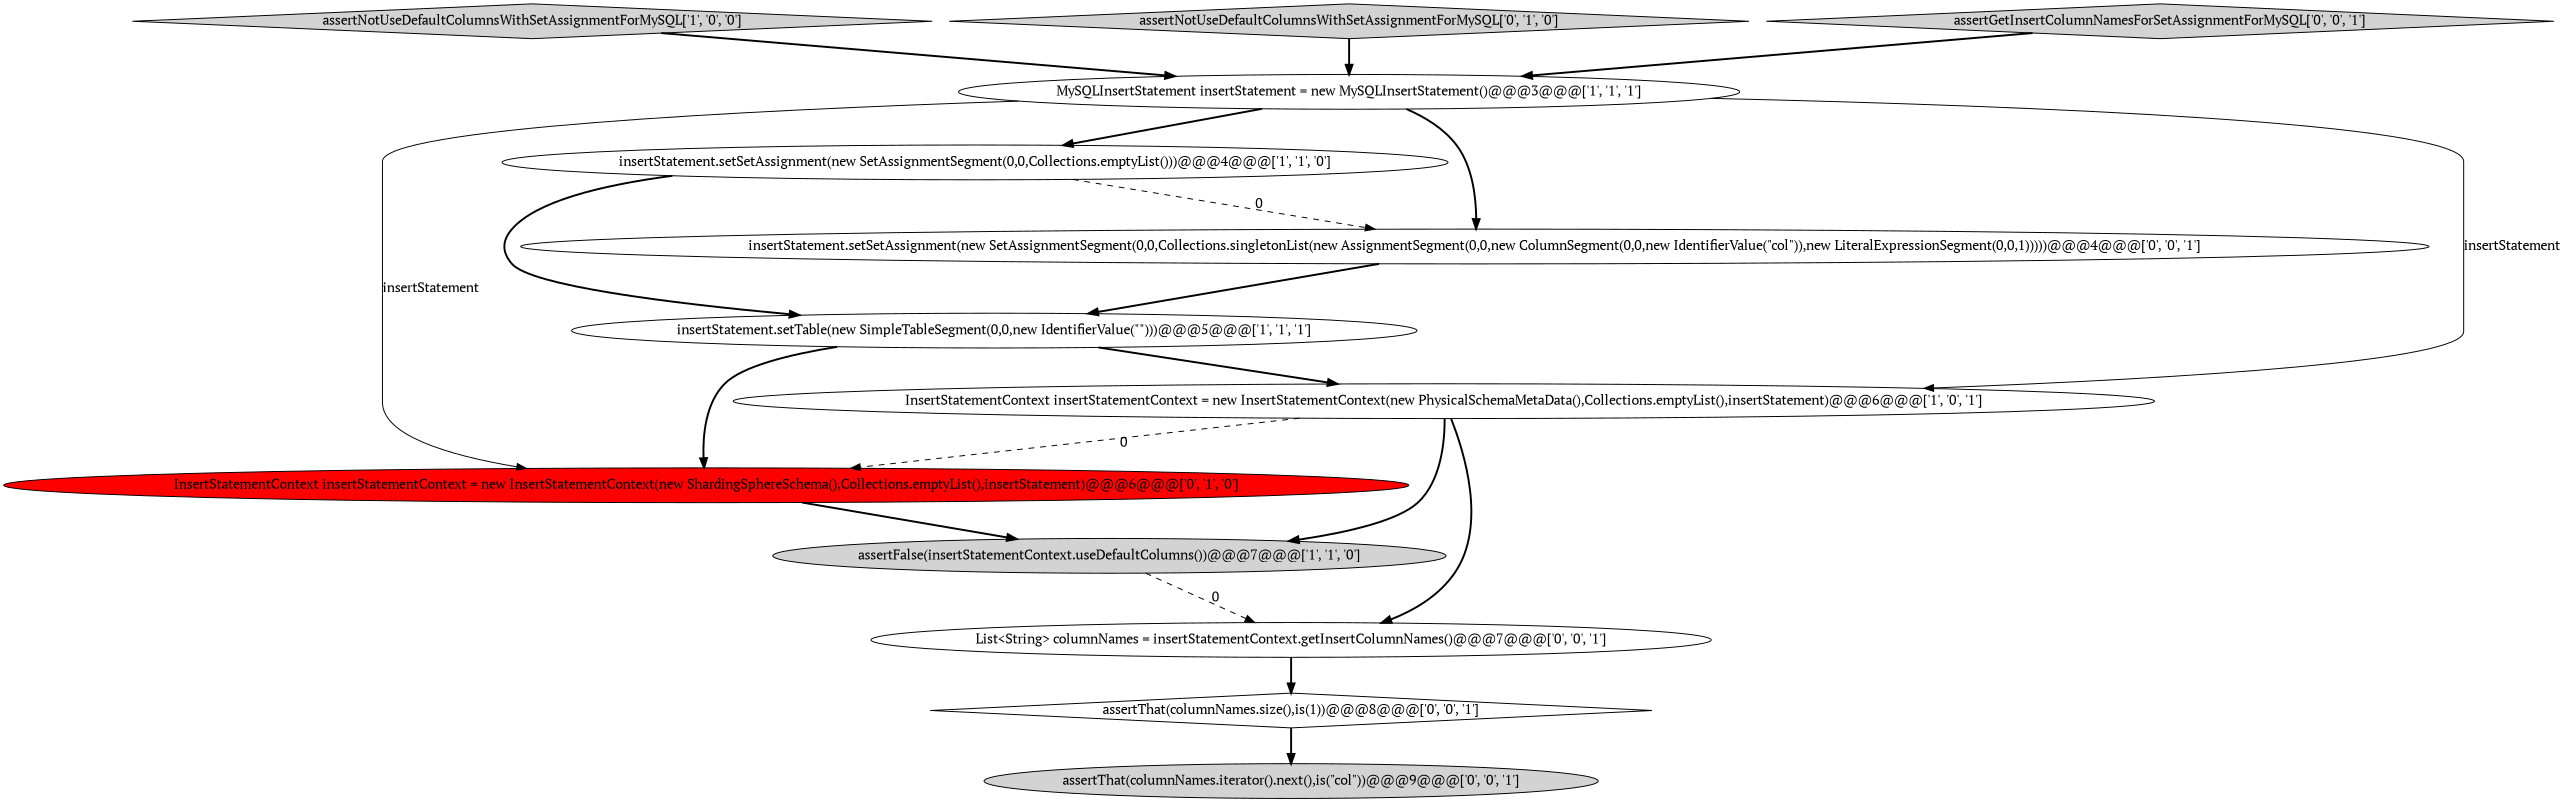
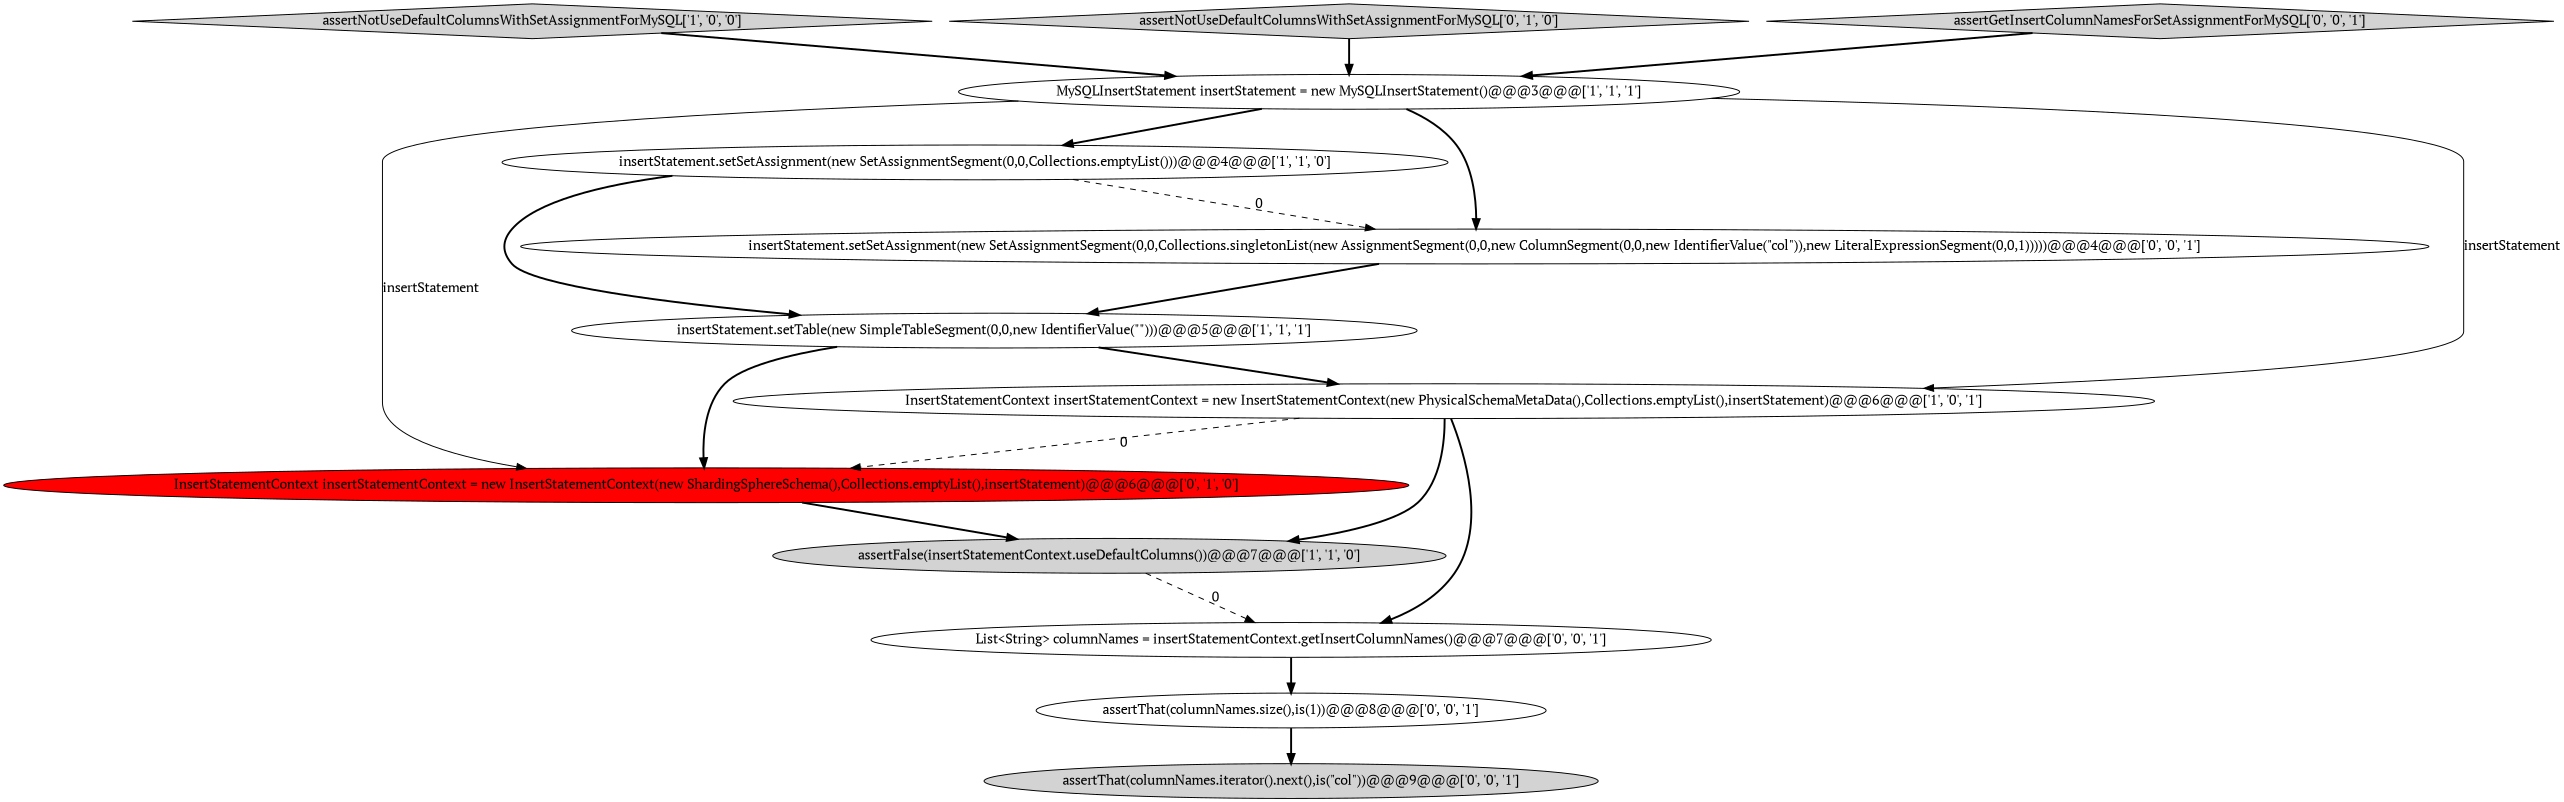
node "assertThat(columnNames.size(),is(1))@@@8@@@['0', '0', '1']": shape diamond -> ellipse
